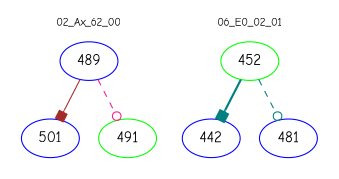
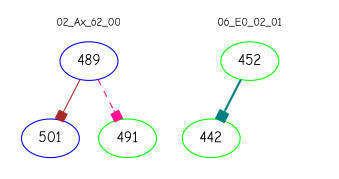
edge "489" -> "491": arrowhead odot -> box
node "442": color blue -> green
node "481": removed
